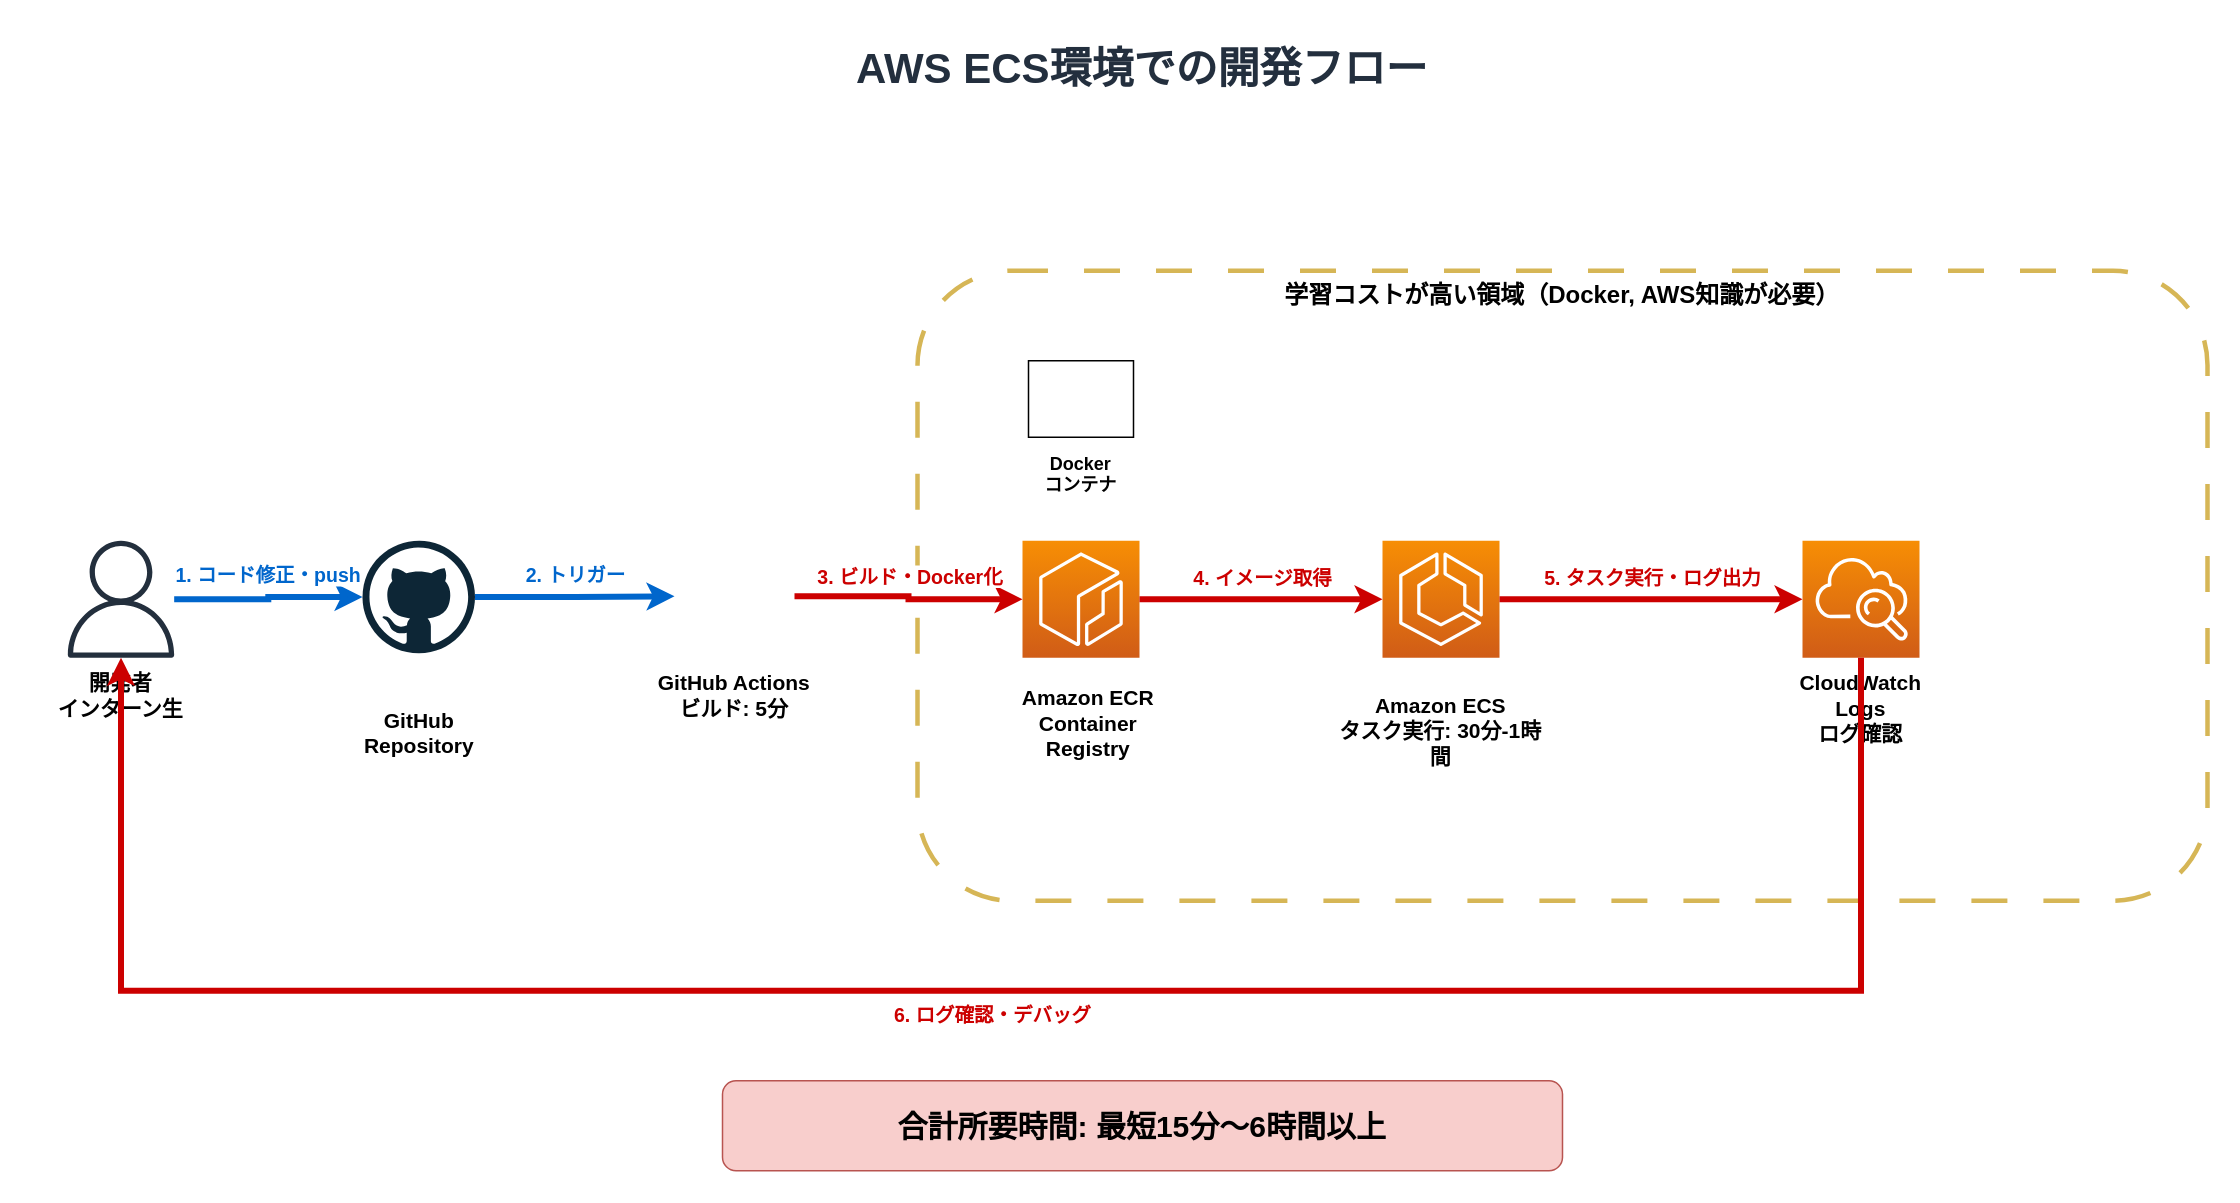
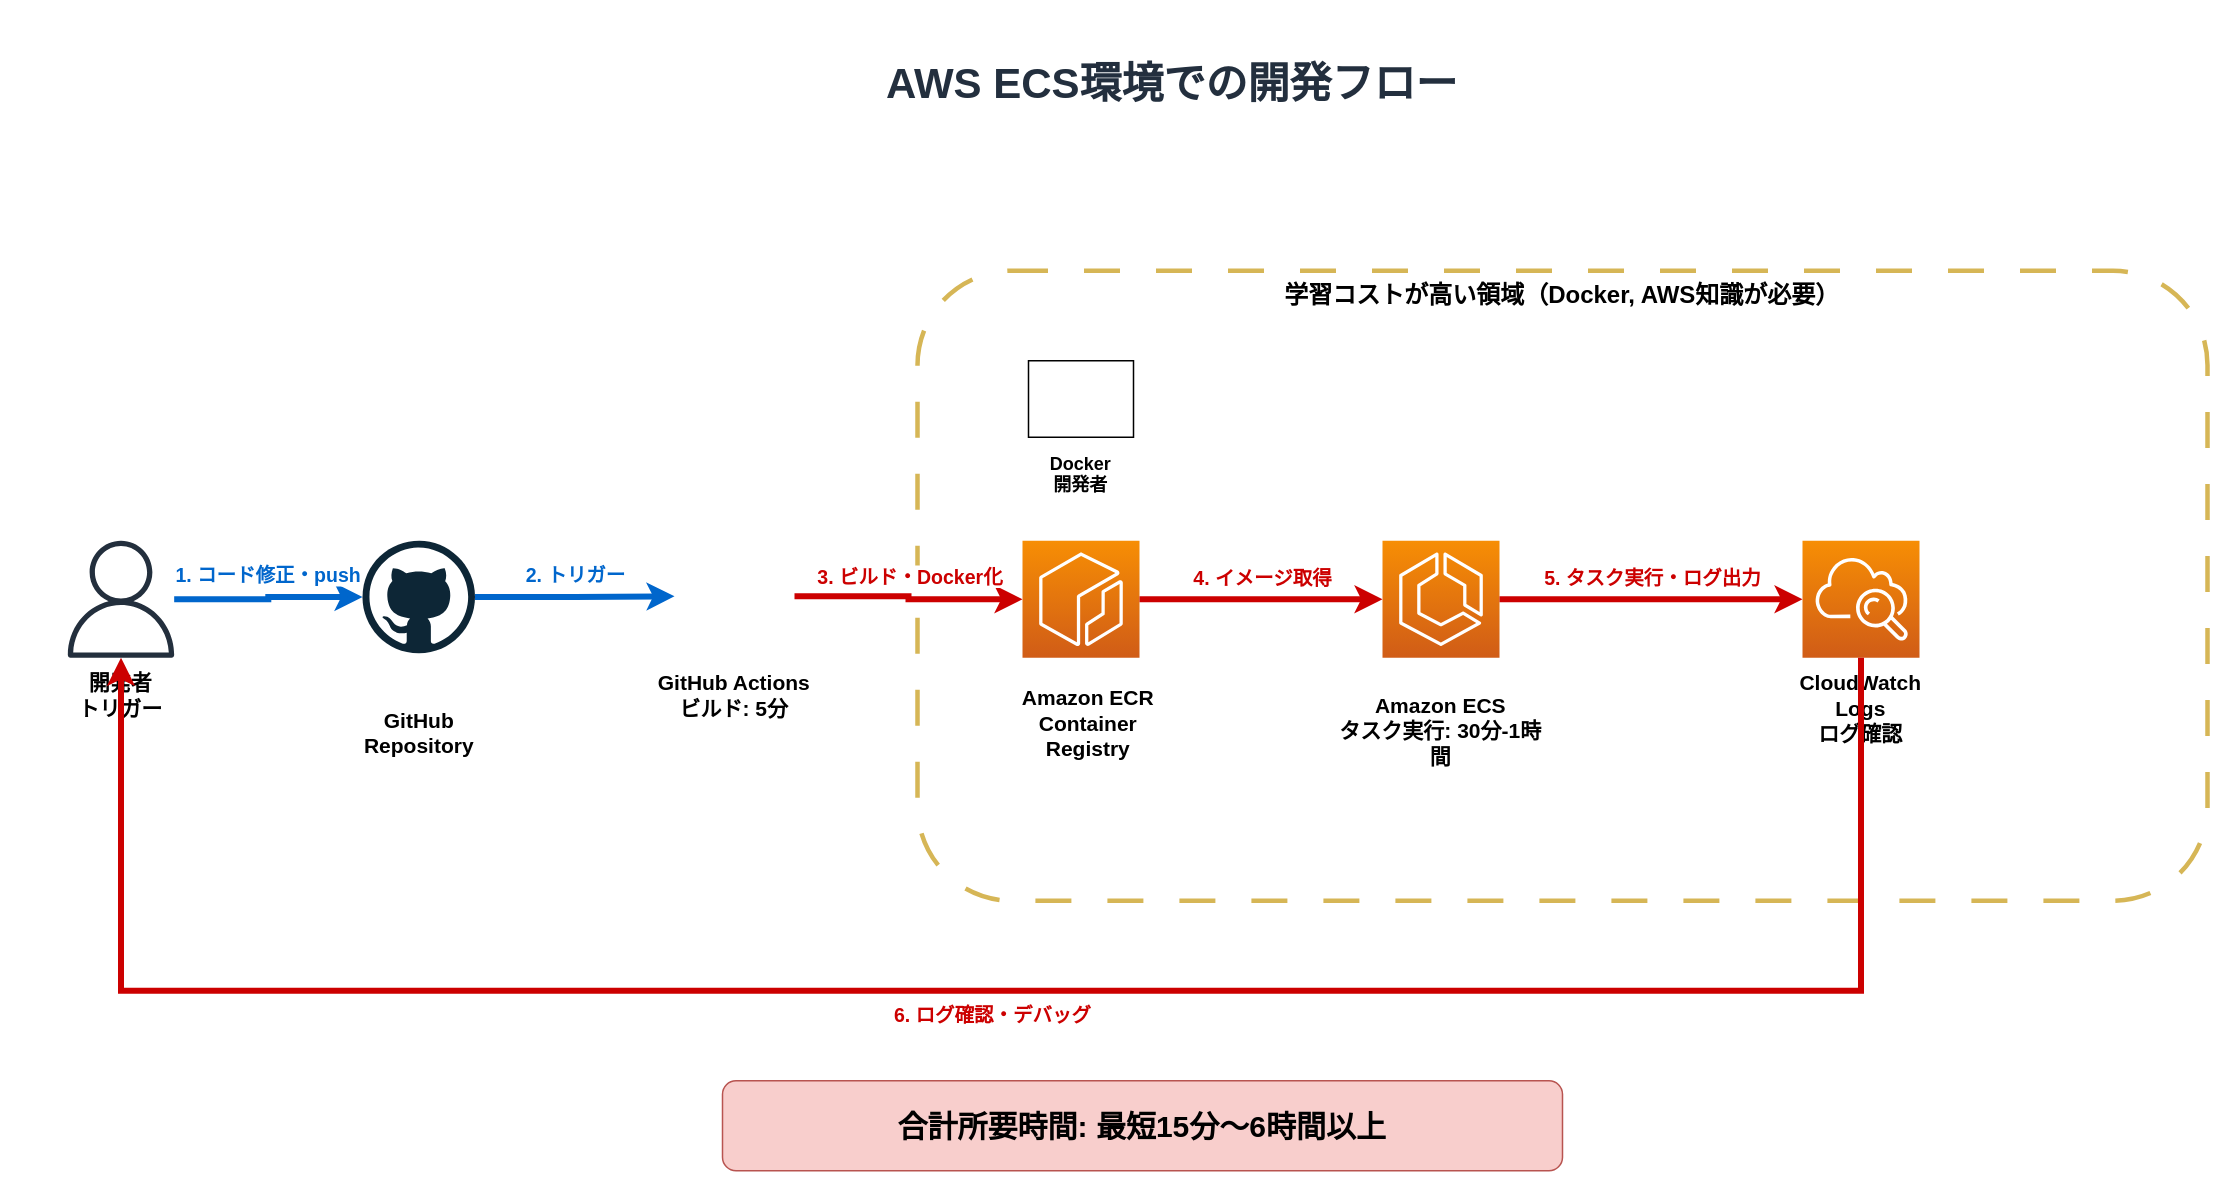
node "AWS ECS環境での開発フロー": moved (1142, 68) -> (1172, 83)
node "Docker コンテナ": label "Docker コンテナ" -> "Docker 開発者"
node "開発者 インターン生": label "開発者 インターン生" -> "開発者 トリガー"
